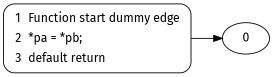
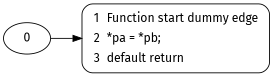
edge "1" -> "0": reversed
